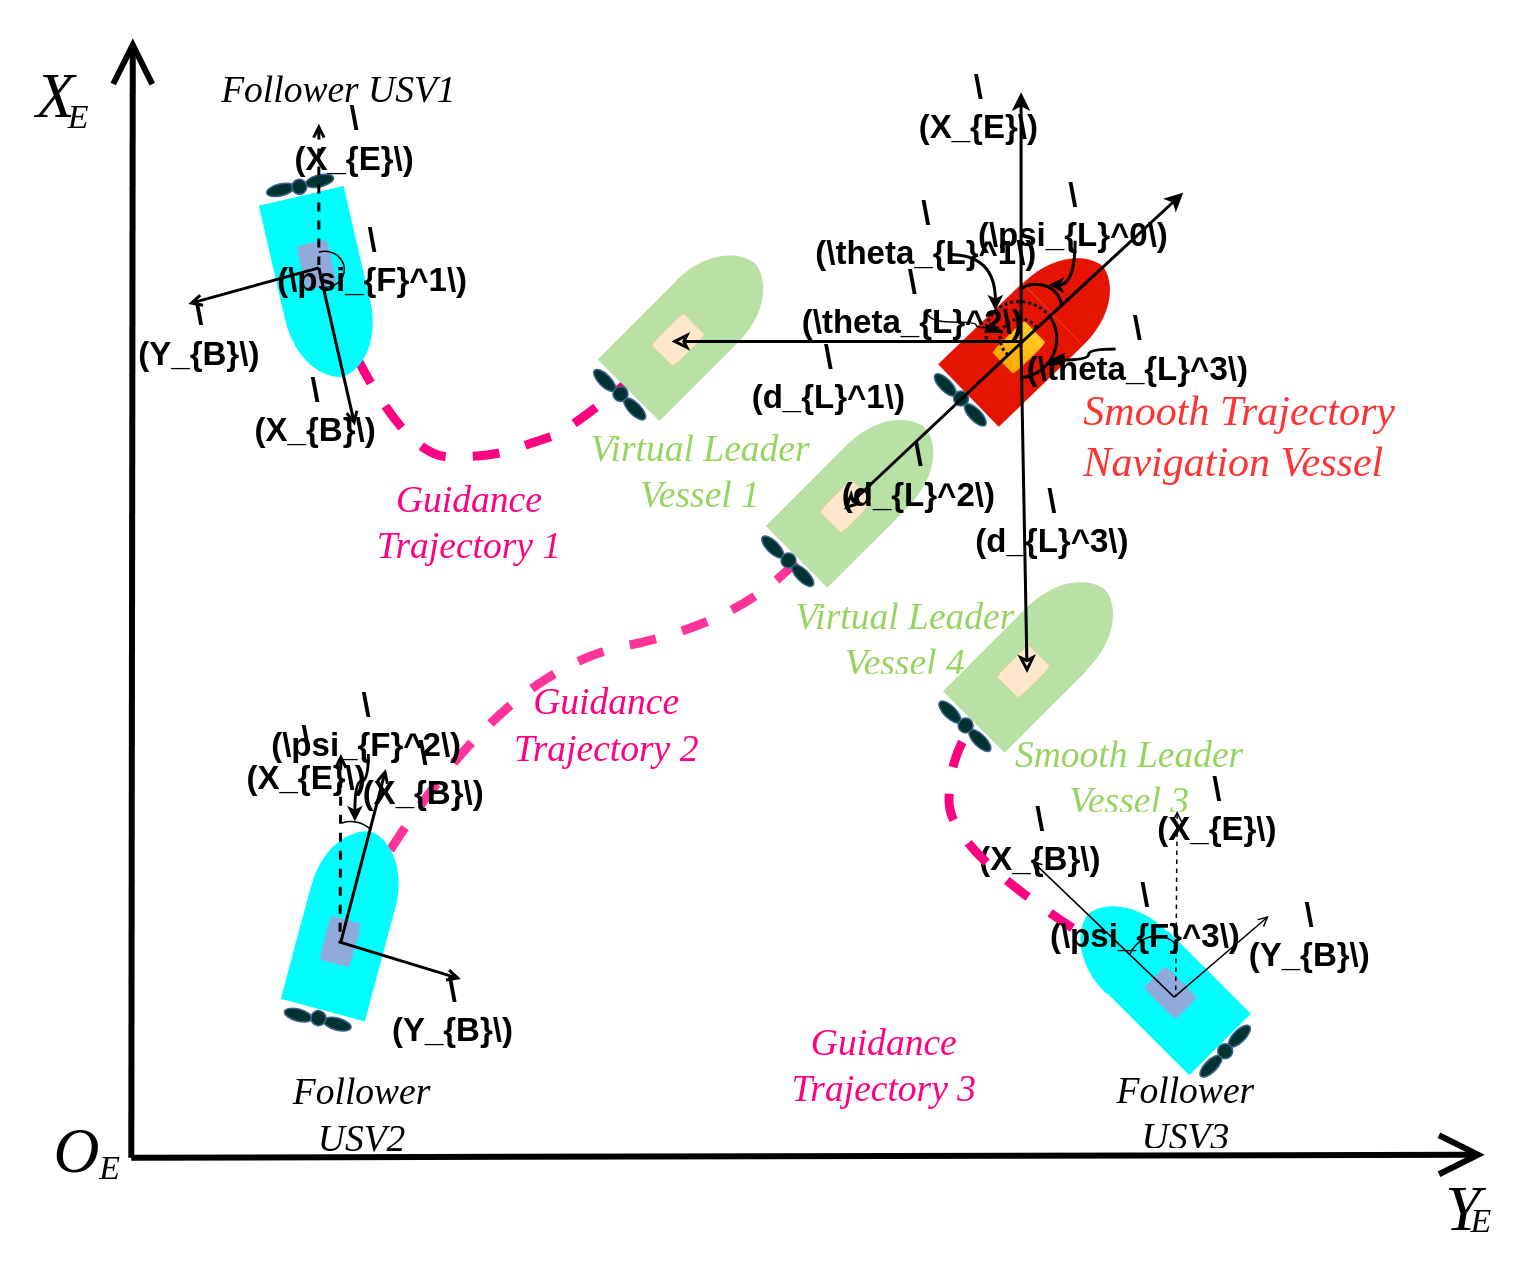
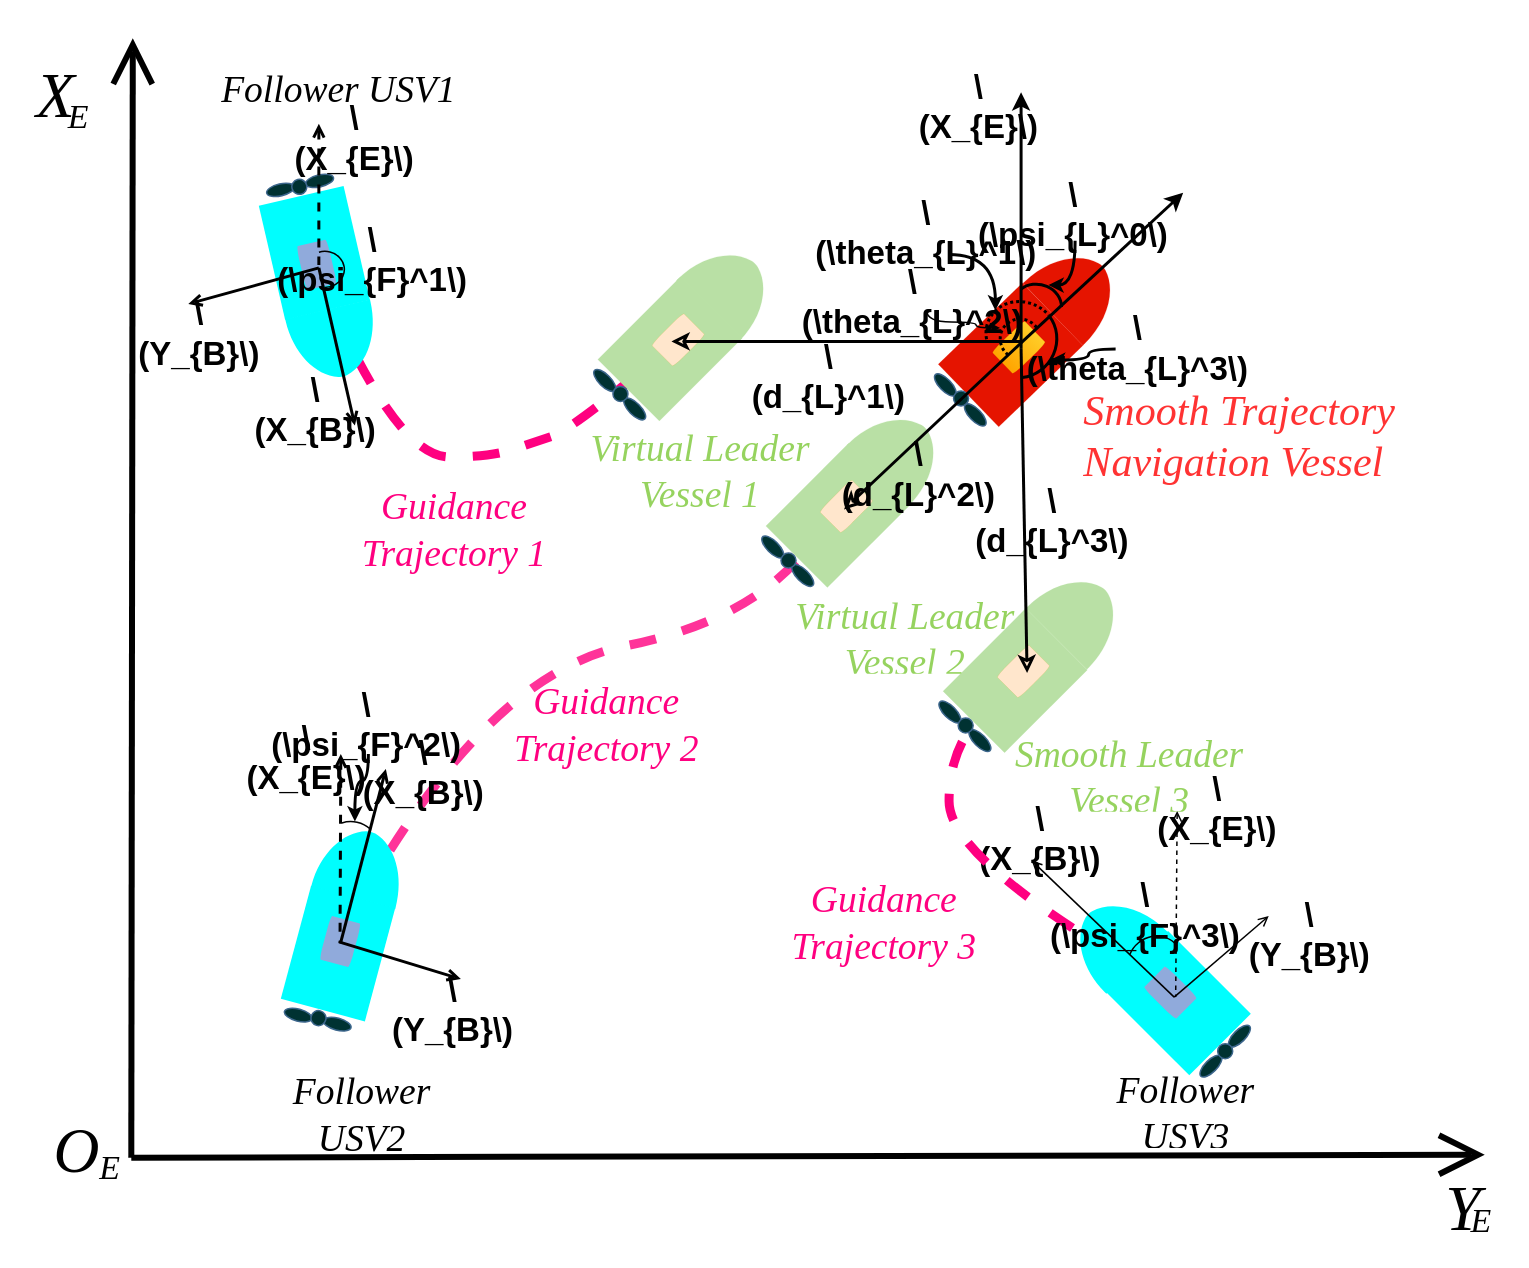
node "Guidance Trajectory 1": moved (470, 521) -> (455, 529)
node "Virtual Leader Vessel 4": label "Virtual Leader Vessel 4" -> "Virtual Leader Vessel 2"
node "Guidance Trajectory 3": moved (884, 1065) -> (884, 923)
